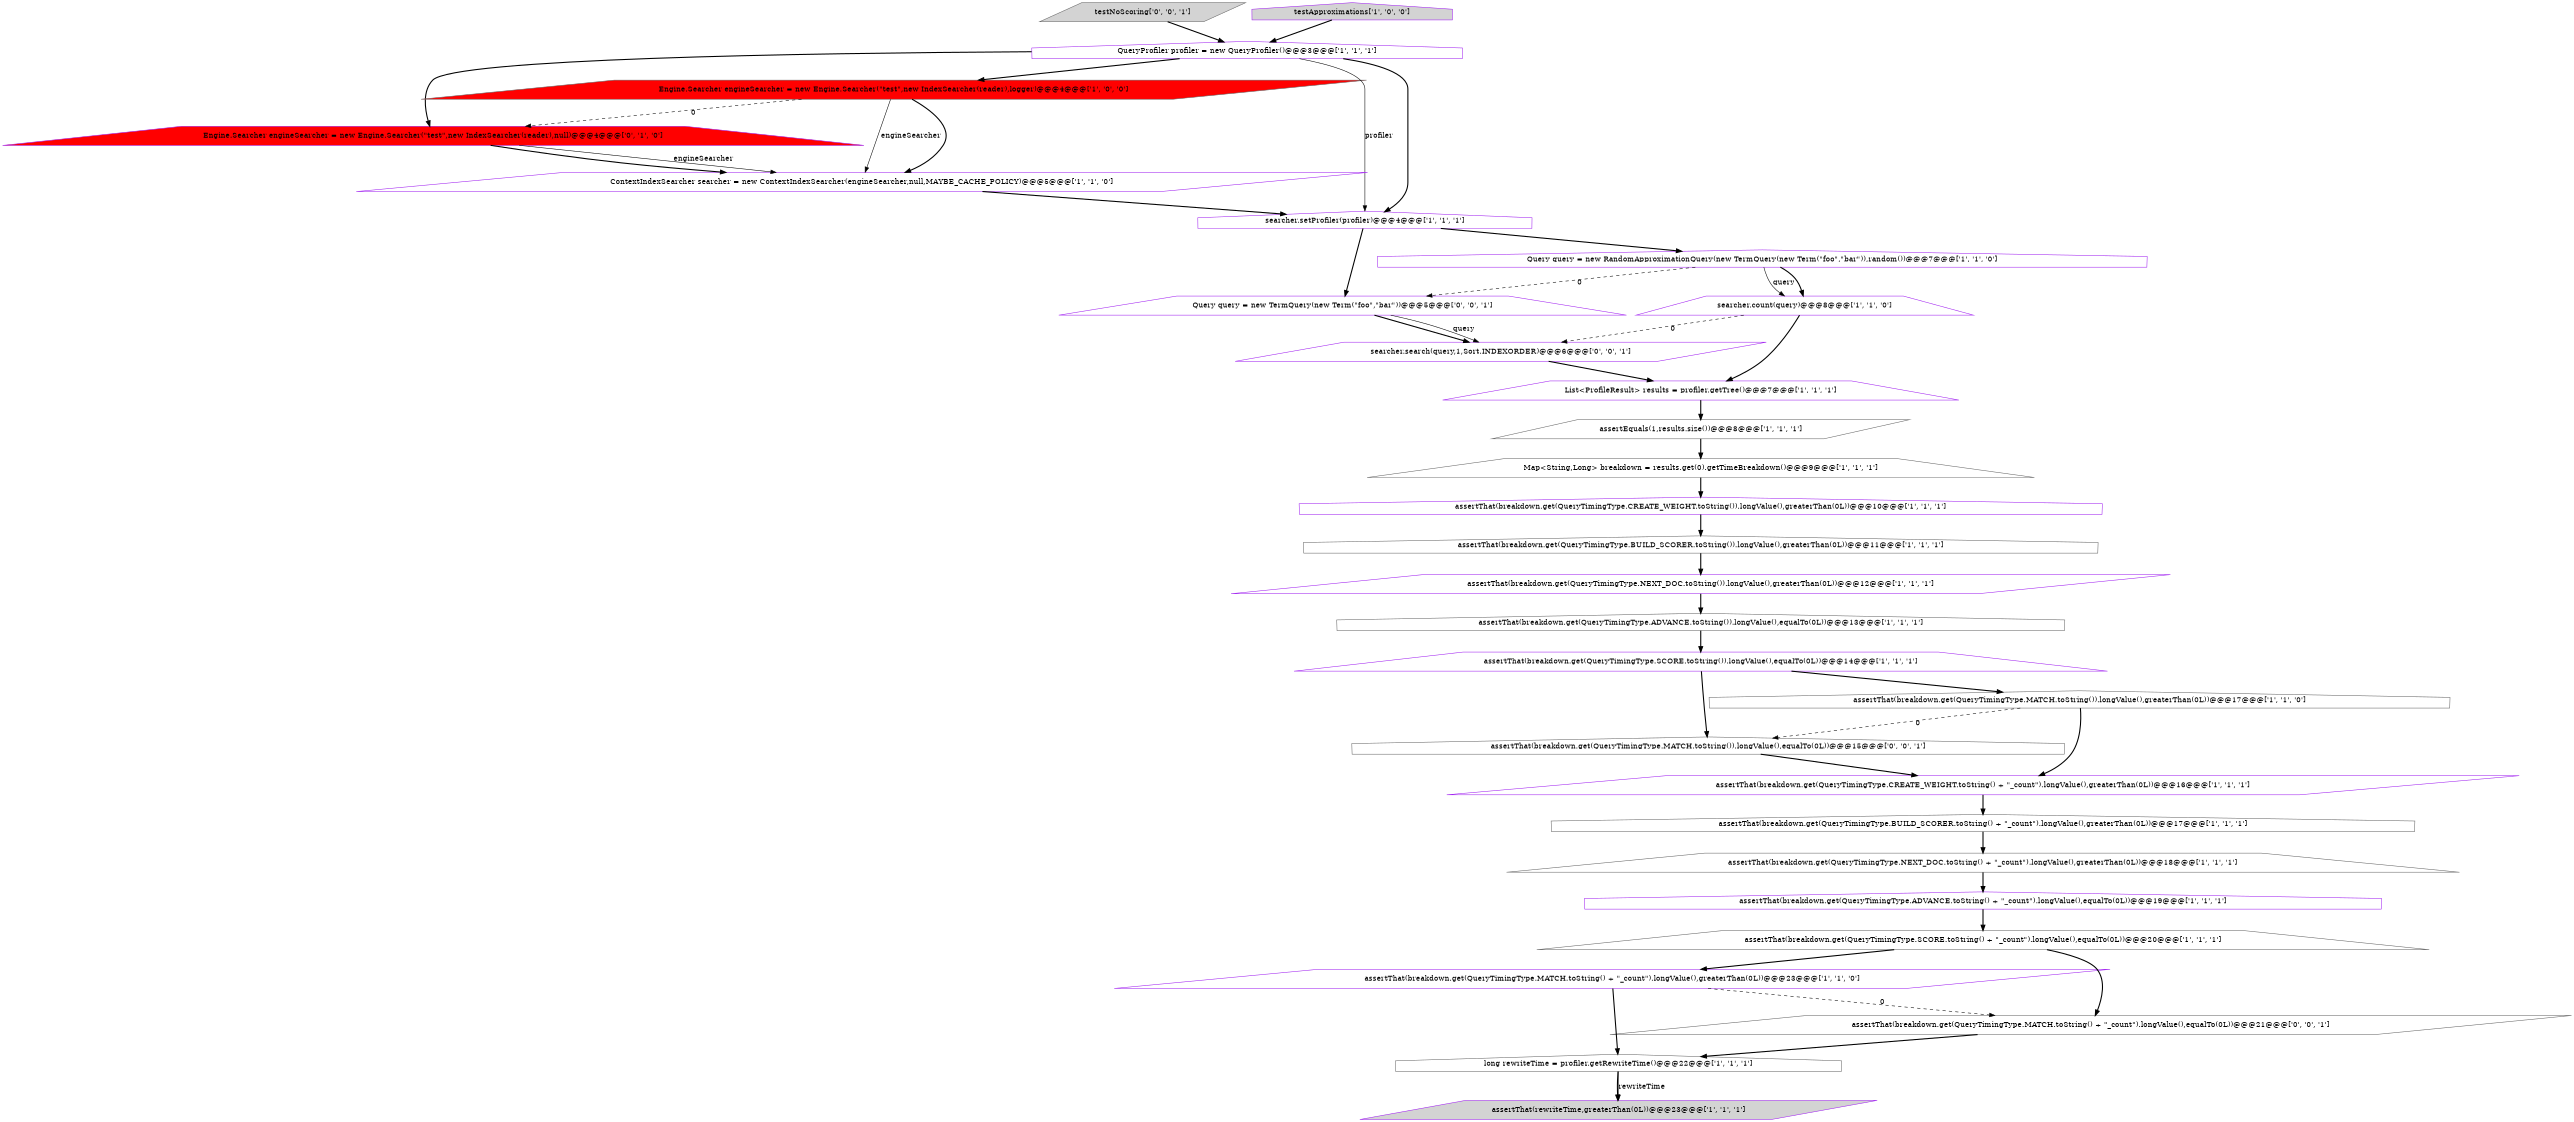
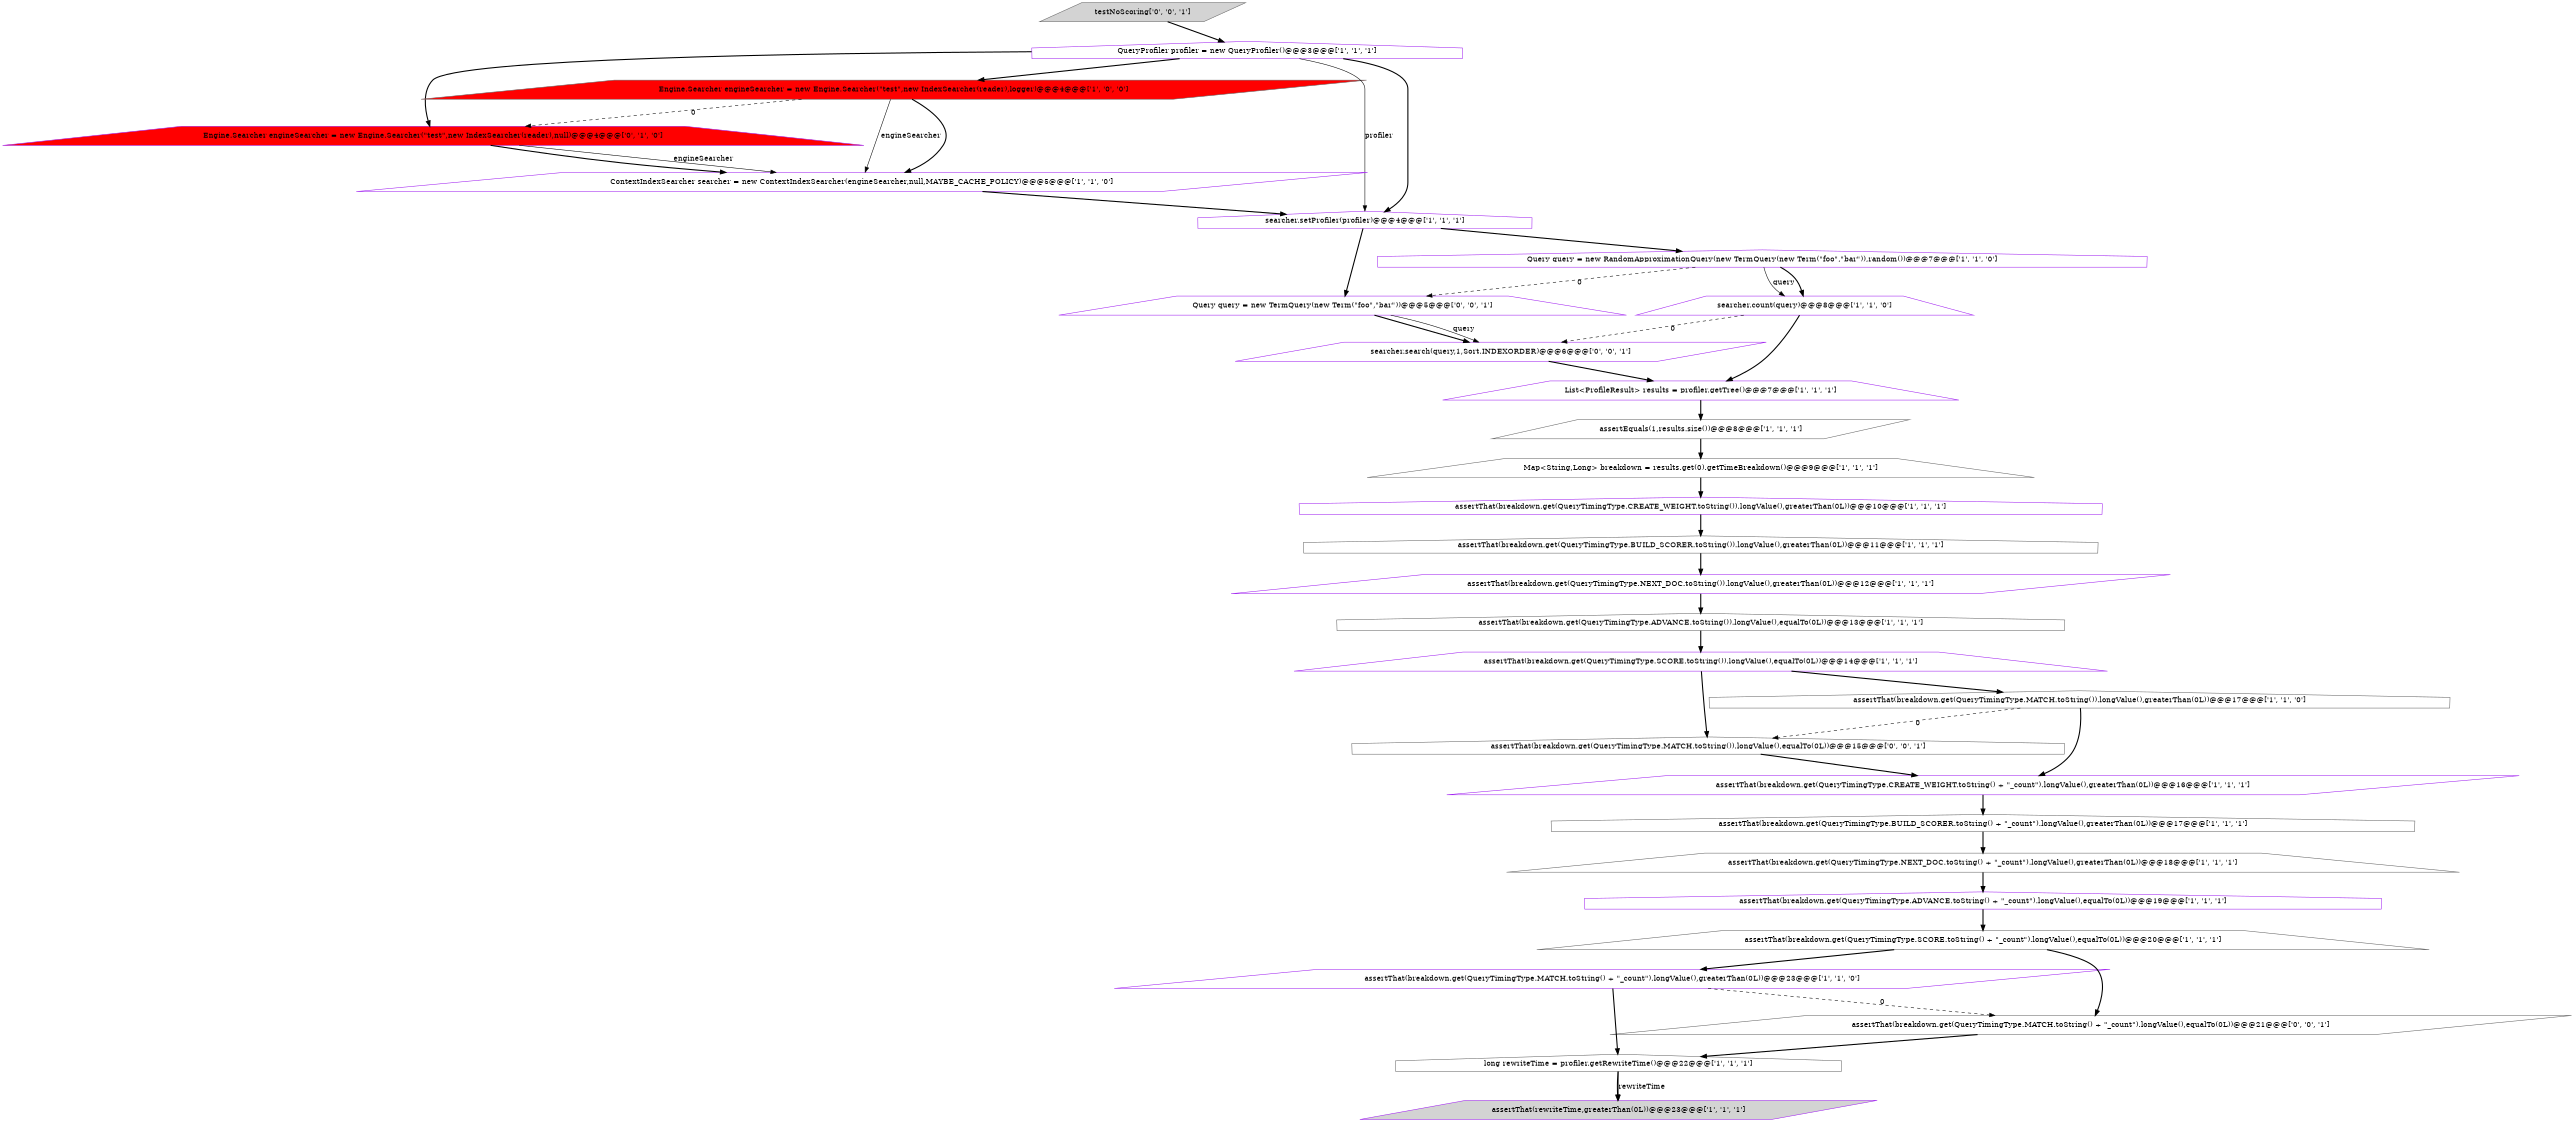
node "testApproximations['1', '0', '0']": removed
